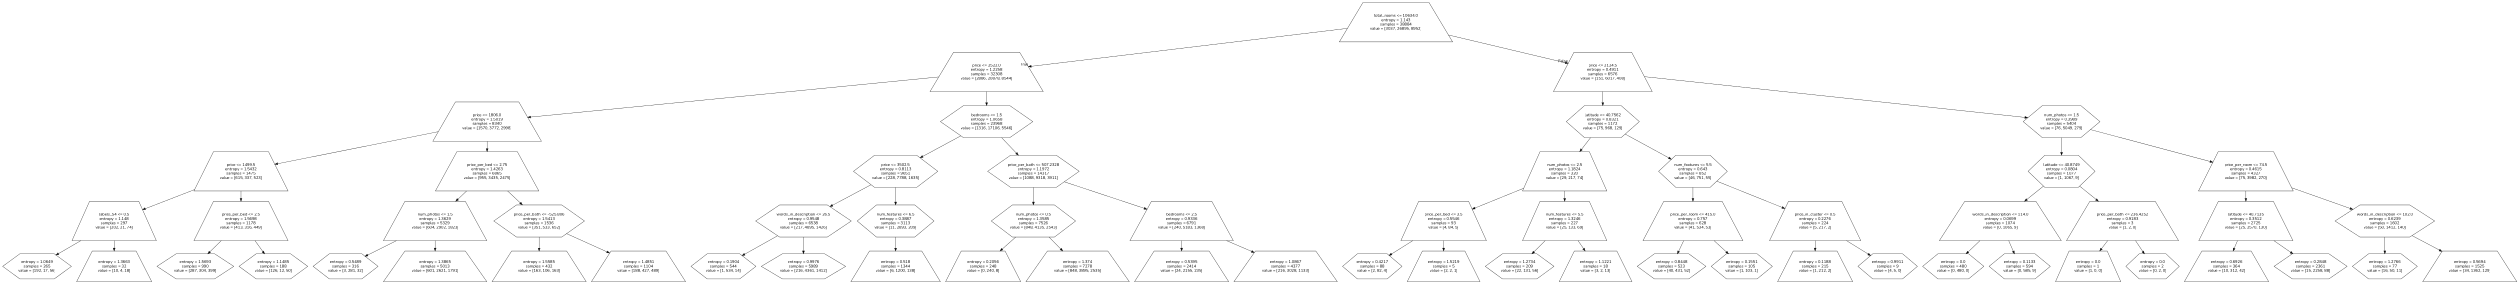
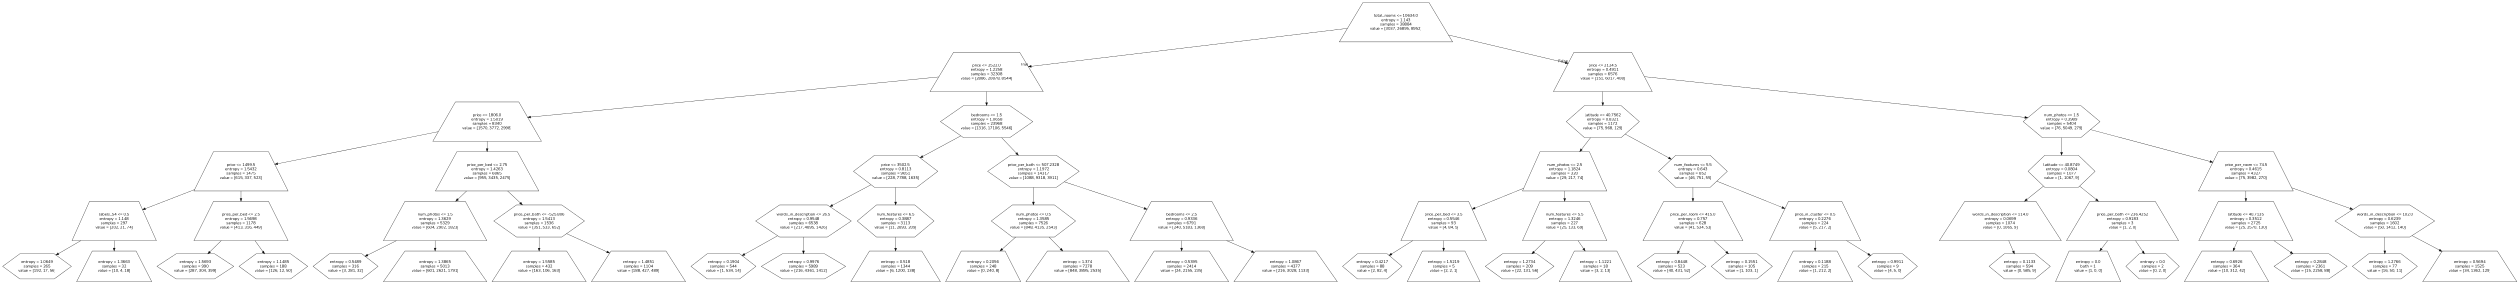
node "entropy = 0.0 samples = 480 value = [0, 480, 0]": removed
node "entropy = 0.0 samples = 1 value = [1, 0, 0]": label "entropy = 0.0 samples = 1 value = [1, 0, 0]" -> "entropy = 0.0 bath = 1 value = [1, 0, 0]"
